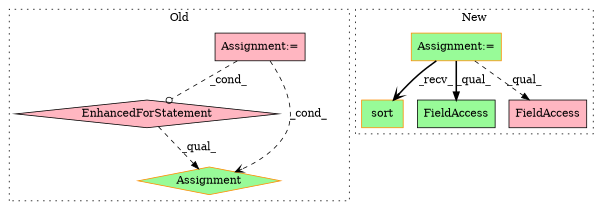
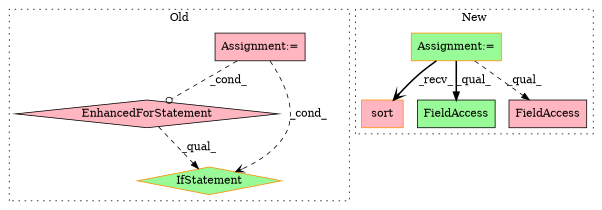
node "sort": fillcolor palegreen -> lightpink
node "Assignment": label "Assignment" -> "IfStatement"
